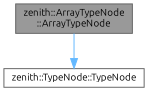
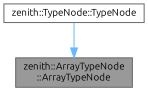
edge "zenith::ArrayTypeNode ::ArrayTypeNode" -> "zenith::TypeNode::TypeNode": reversed
